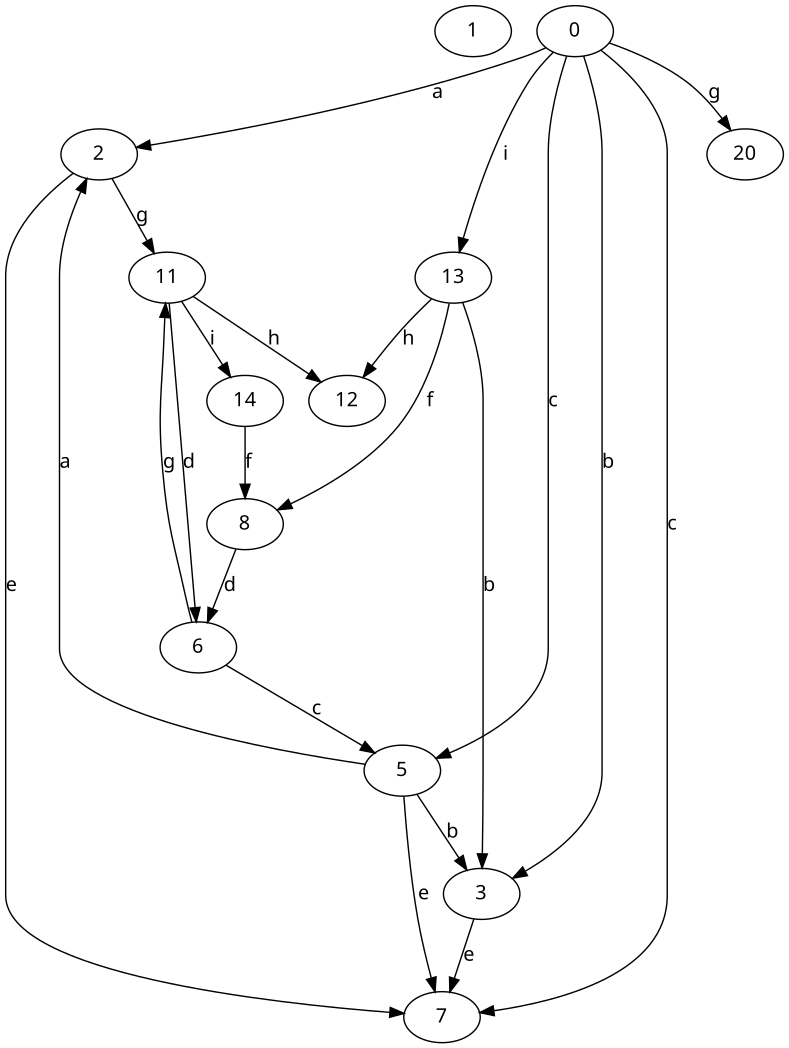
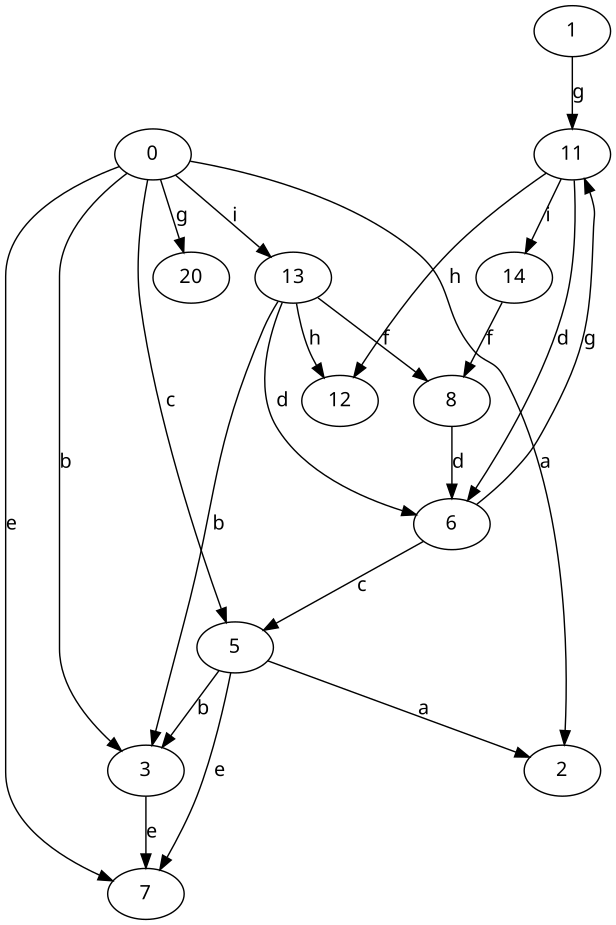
edge "2" -> "11": now "1" -> "11"
edge "13" -> "6": added, label "d"
edge "0" -> "7": label "c" -> "e"
edge "2" -> "7": removed, label "e"
